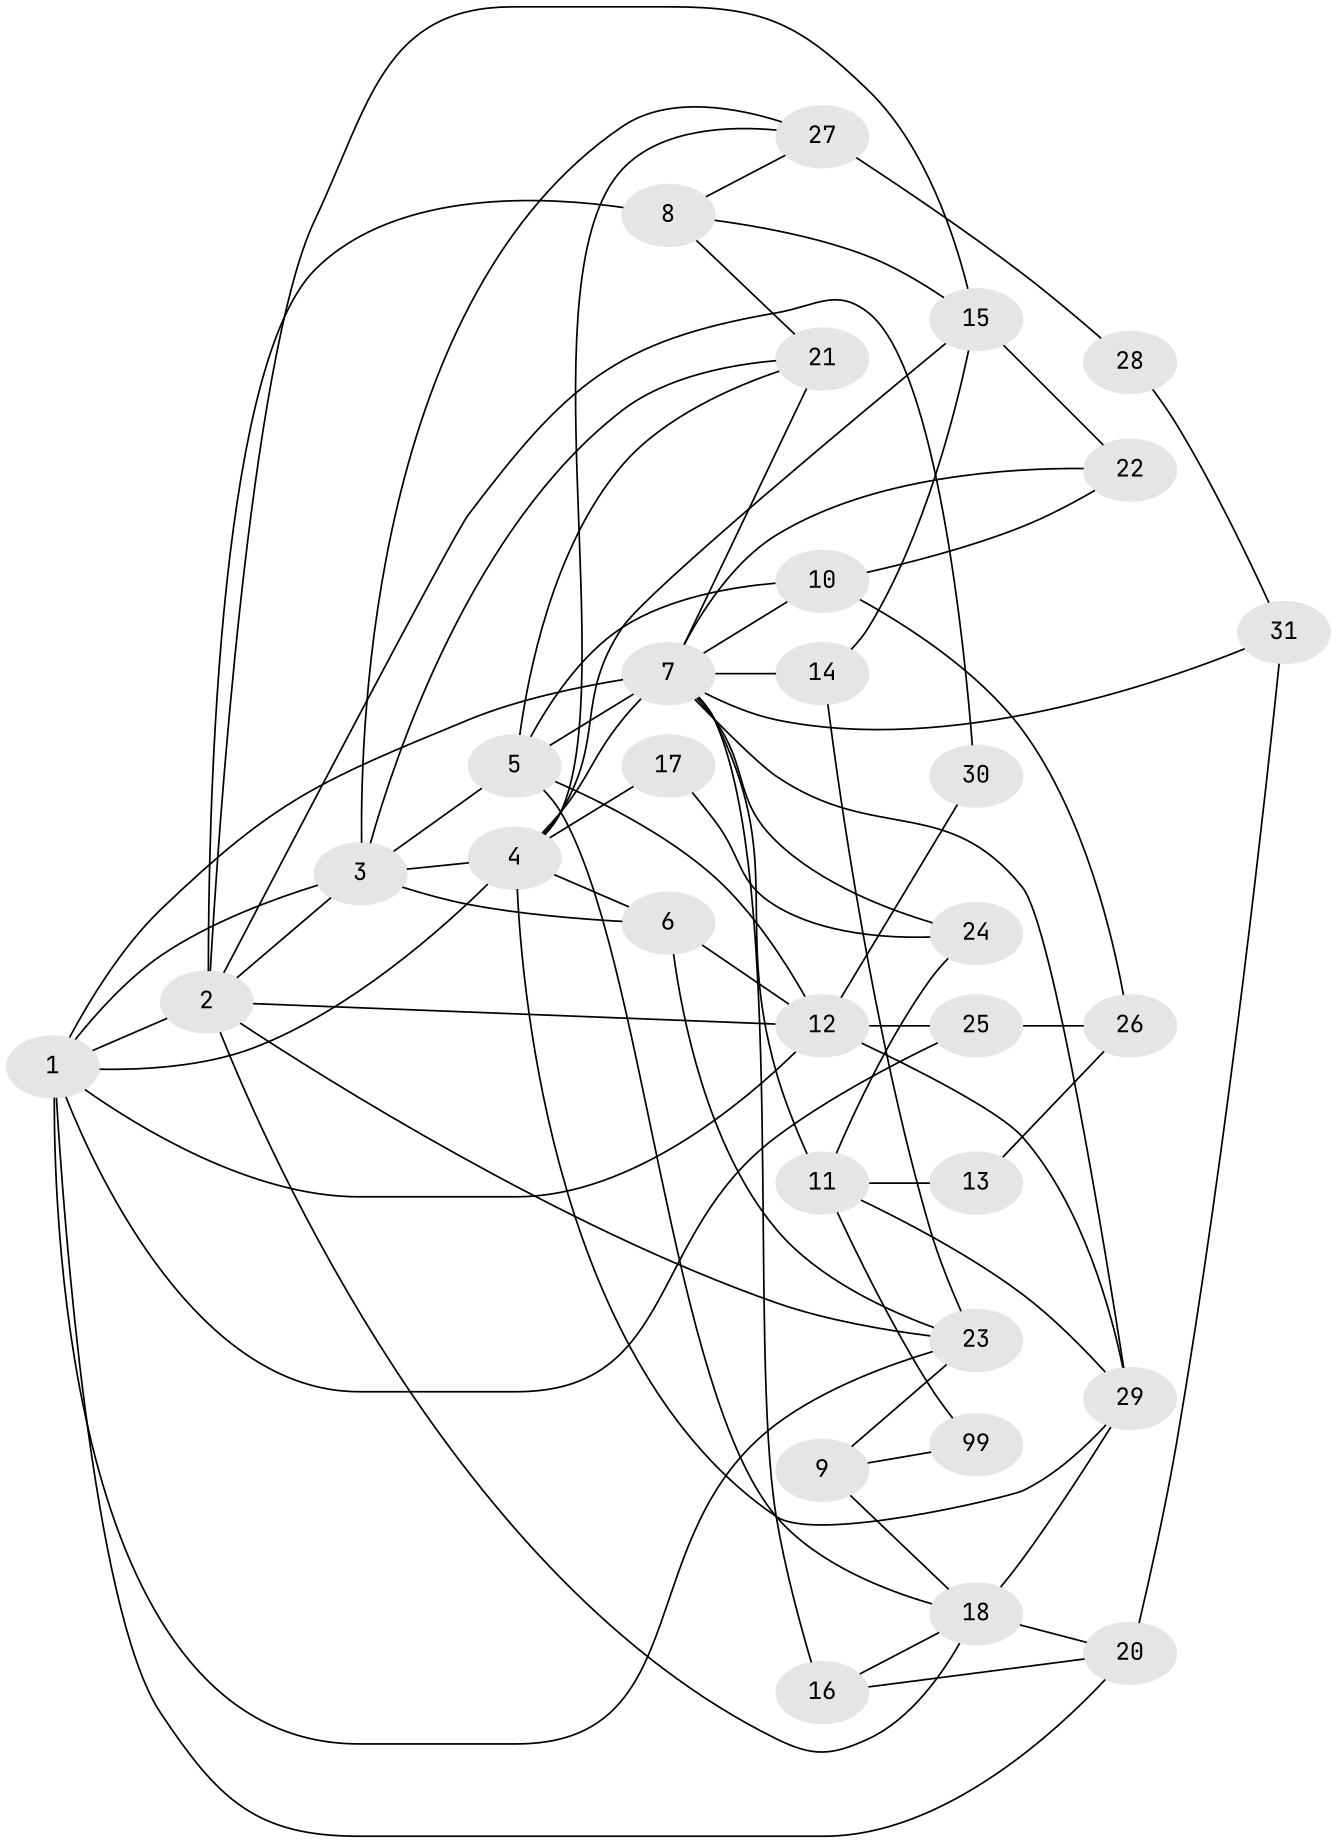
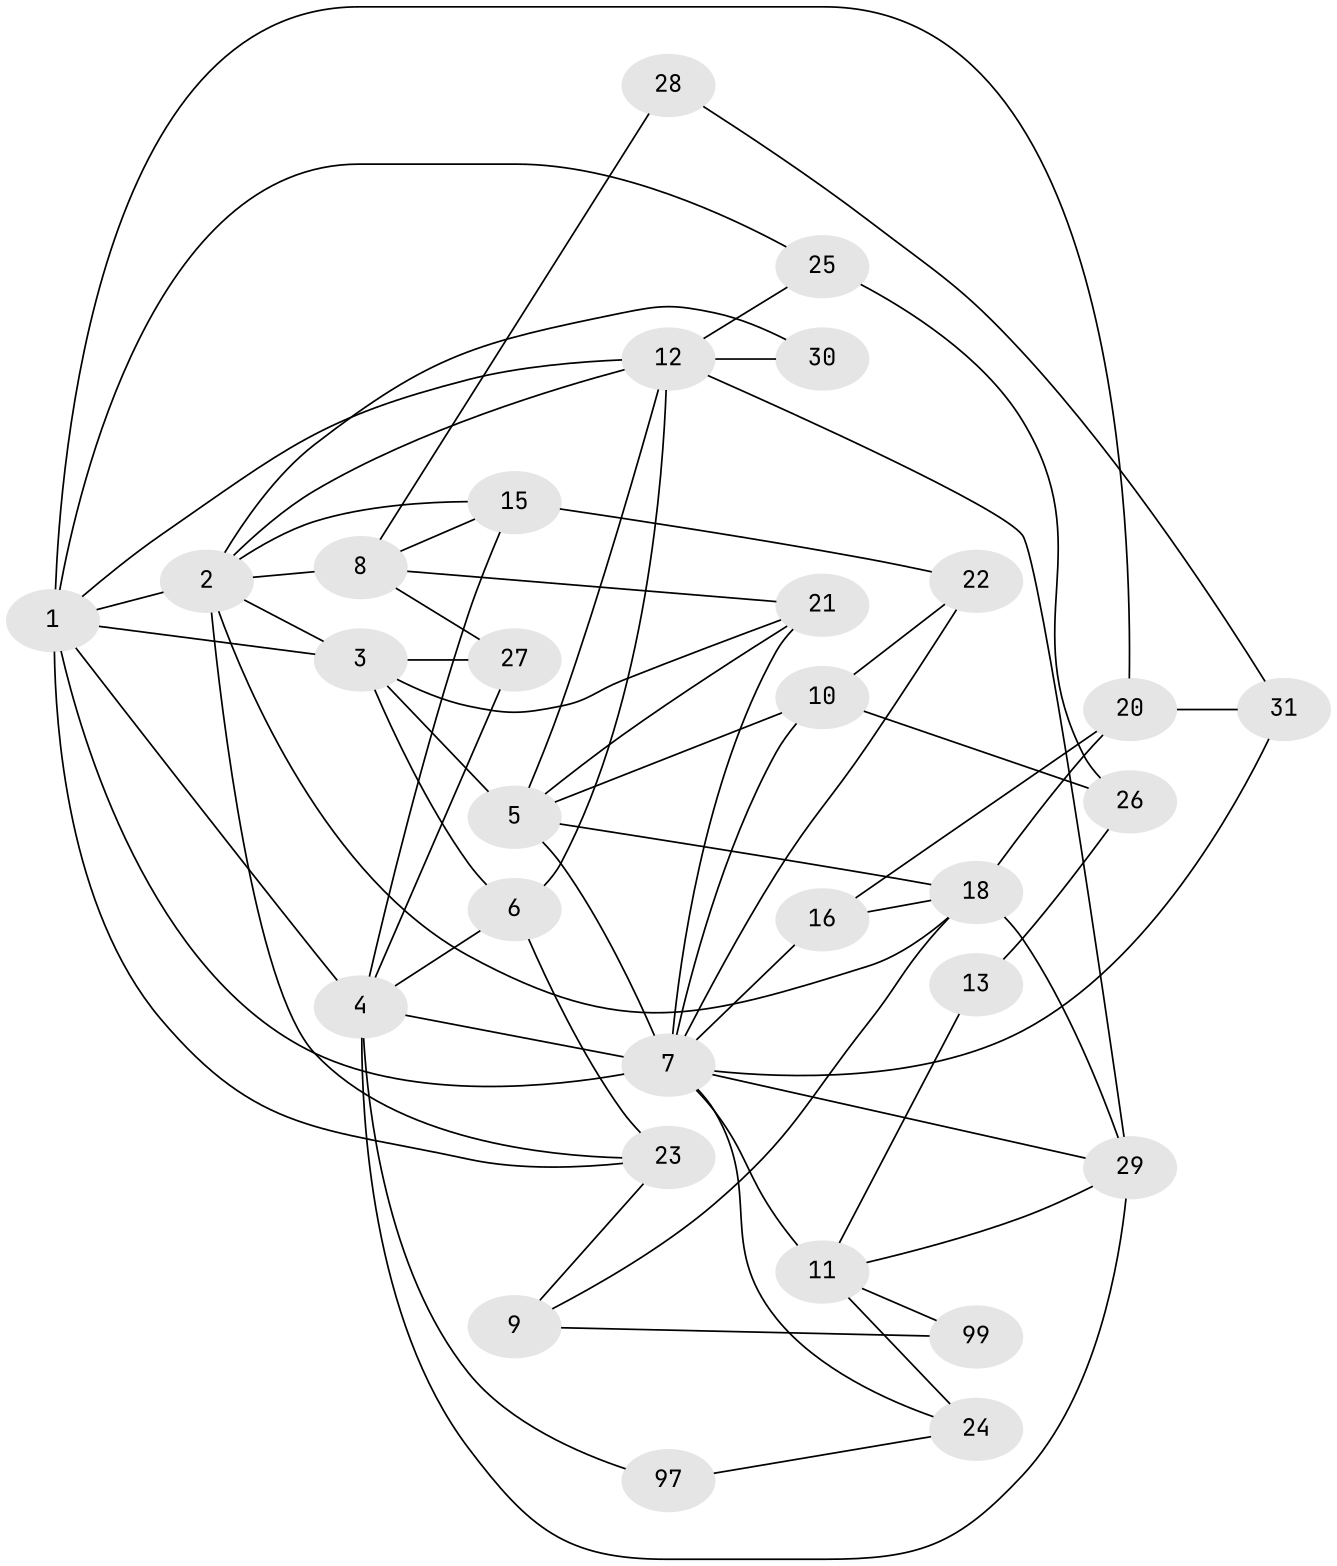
edge "27" -- "28": now "8" -- "28"
node "14": removed
node "17": label "17" -> "97"
edge "4" -- "3": removed
